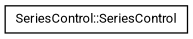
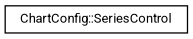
node "SeriesControl::SeriesControl": label "SeriesControl::SeriesControl" -> "ChartConfig::SeriesControl"
